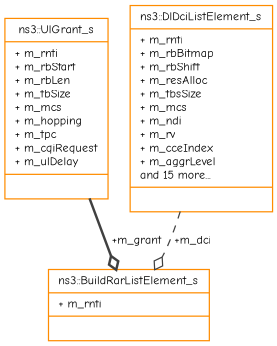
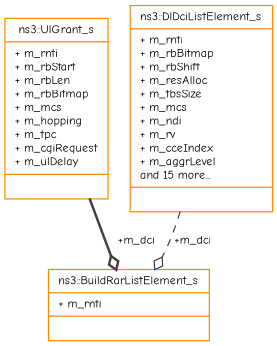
node "ns3::UlGrant_s": text "+ m_tbSize" -> "+ m_rbBitmap"
edge "ns3::UlGrant_s" -> "ns3::BuildRarListElement_s": label " +m_grant" -> " +m_dci"
